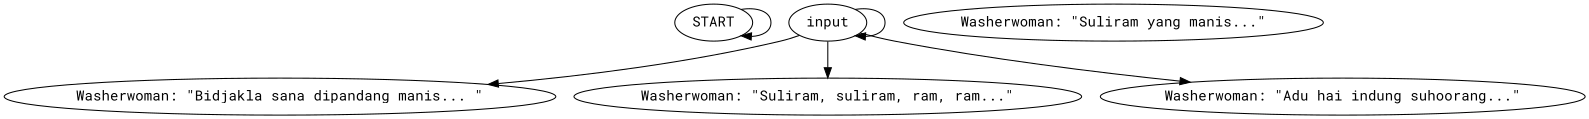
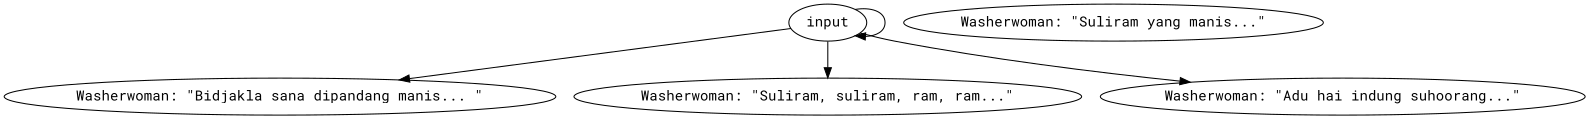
node "START": removed
